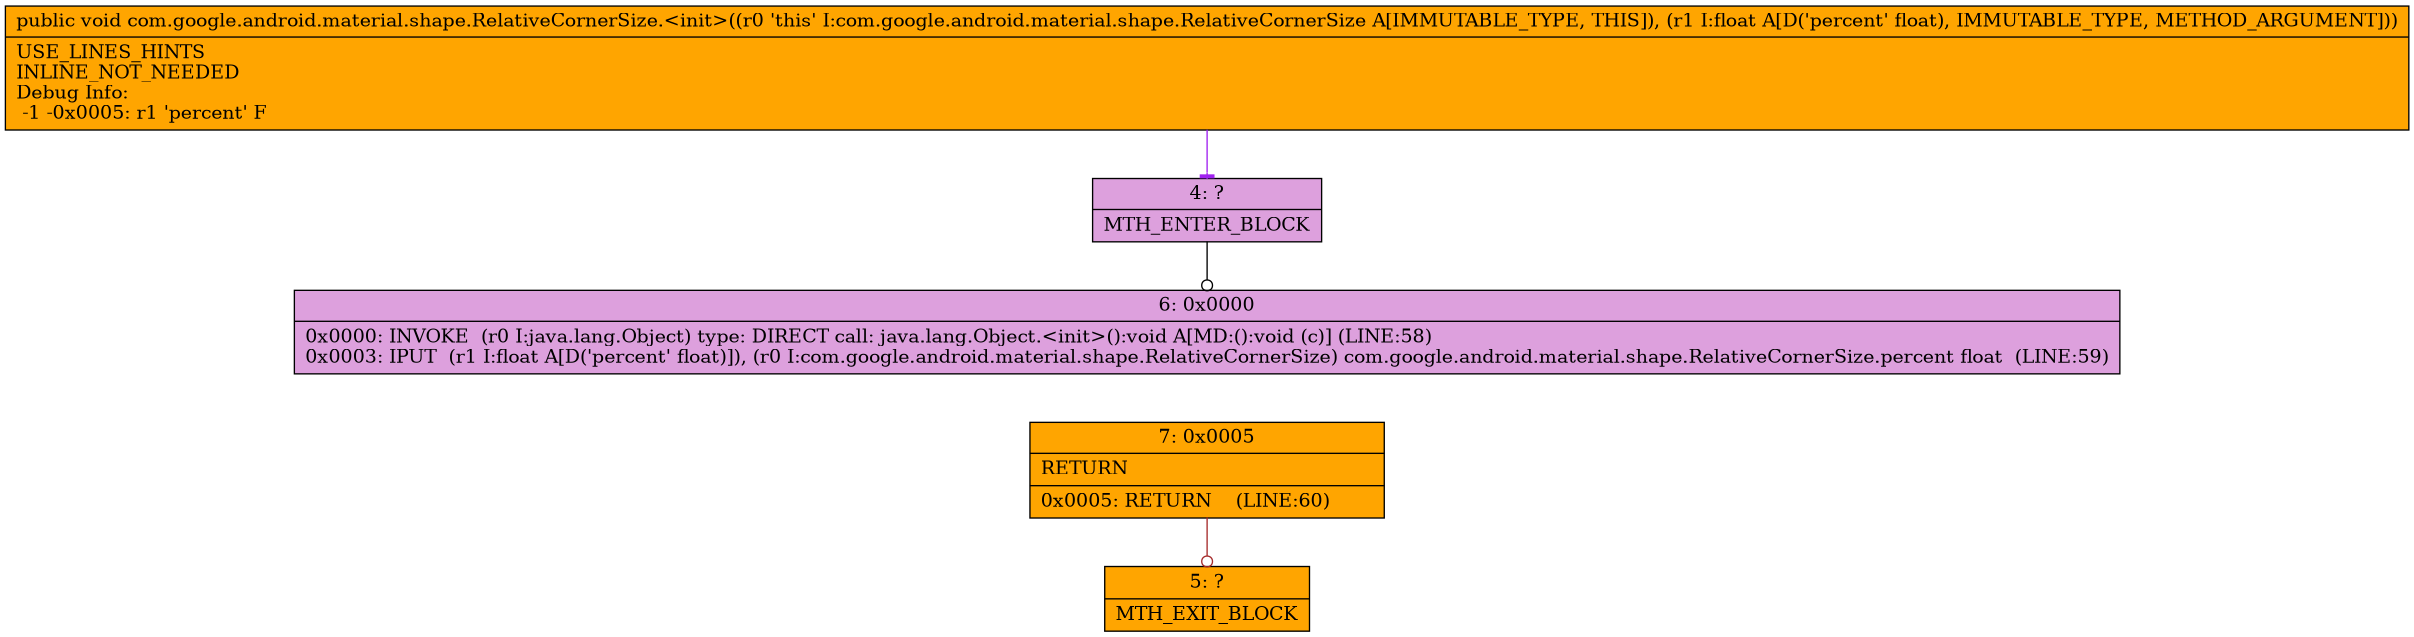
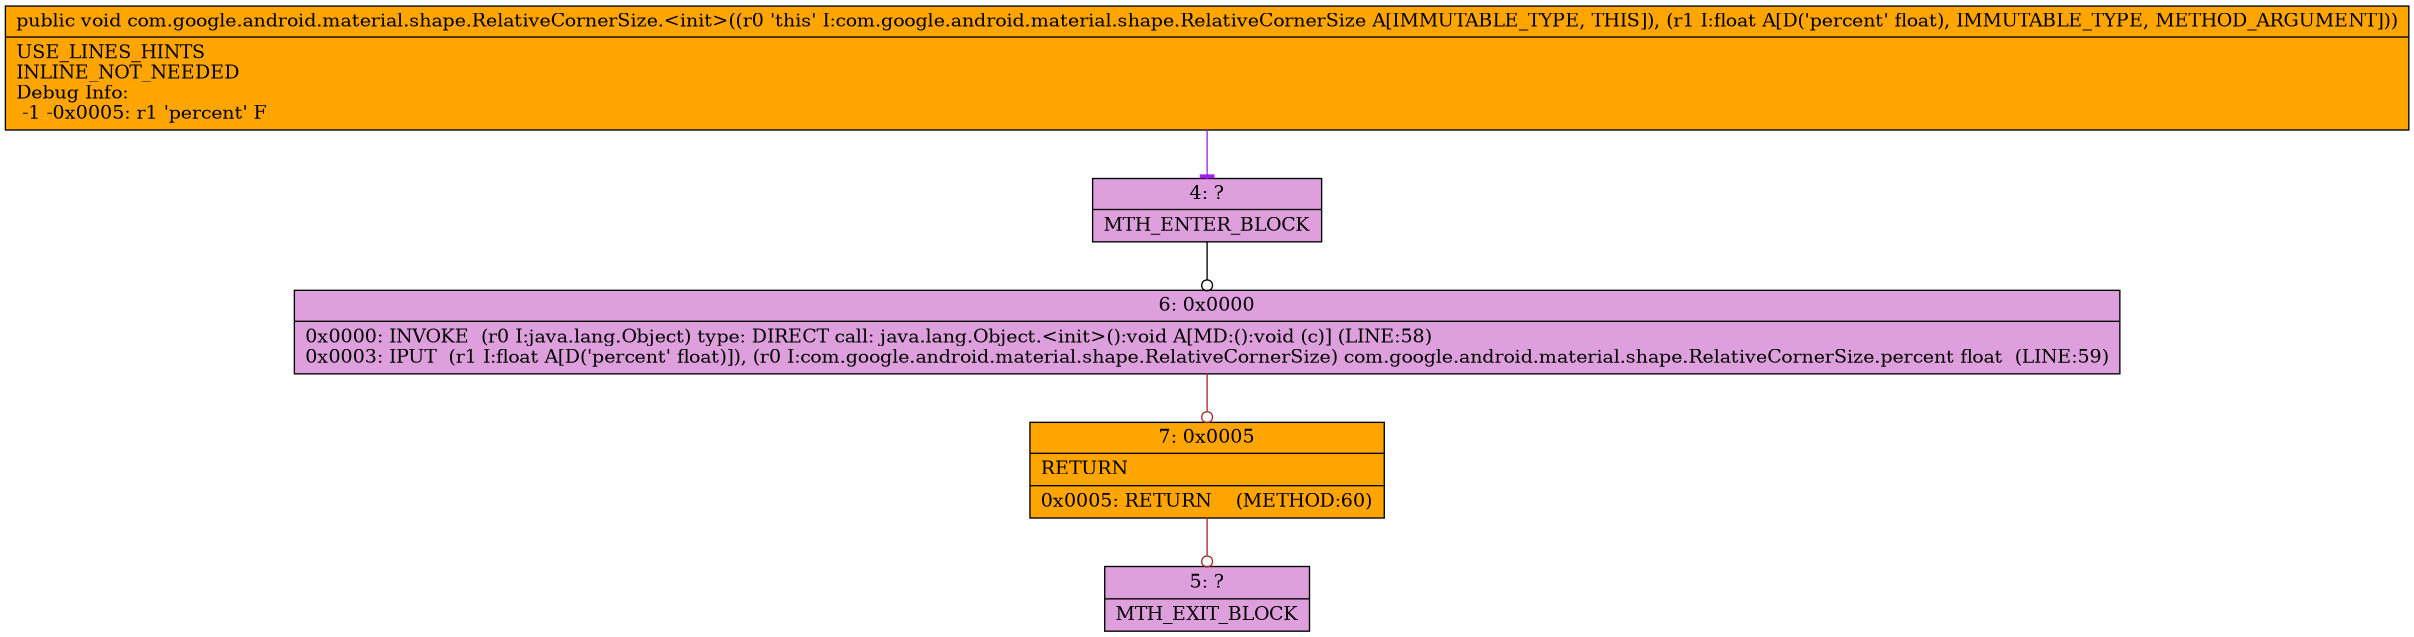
edge "6: 0x0000" -> "7: 0x0005": added
node "7: 0x0005": text "0x0005: RETURN    (LINE:60)" -> "0x0005: RETURN    (METHOD:60)"
node "5: ?": fillcolor orange -> plum
